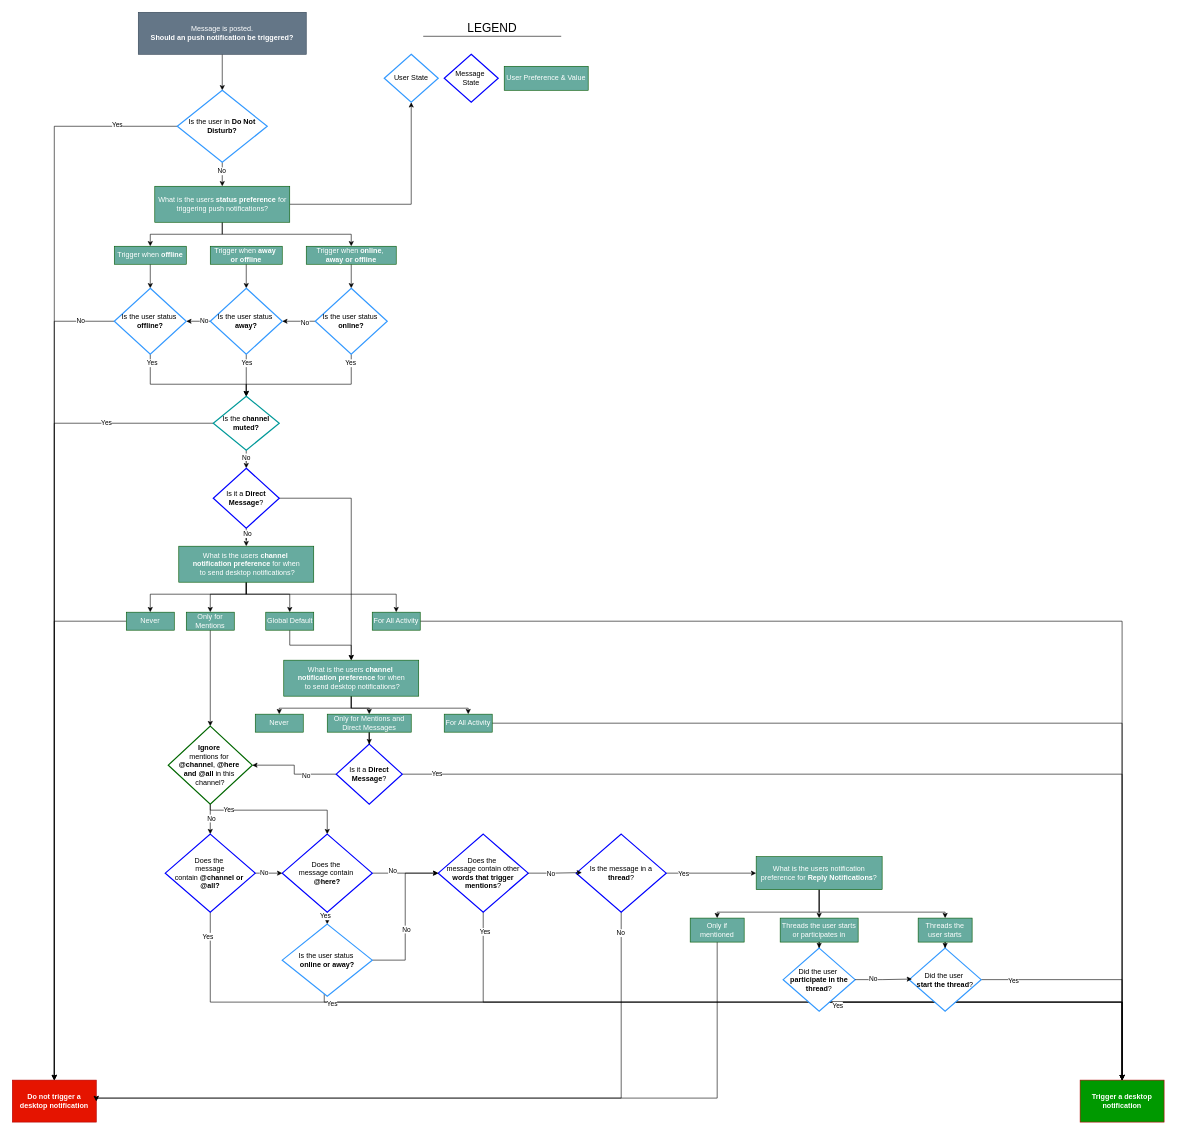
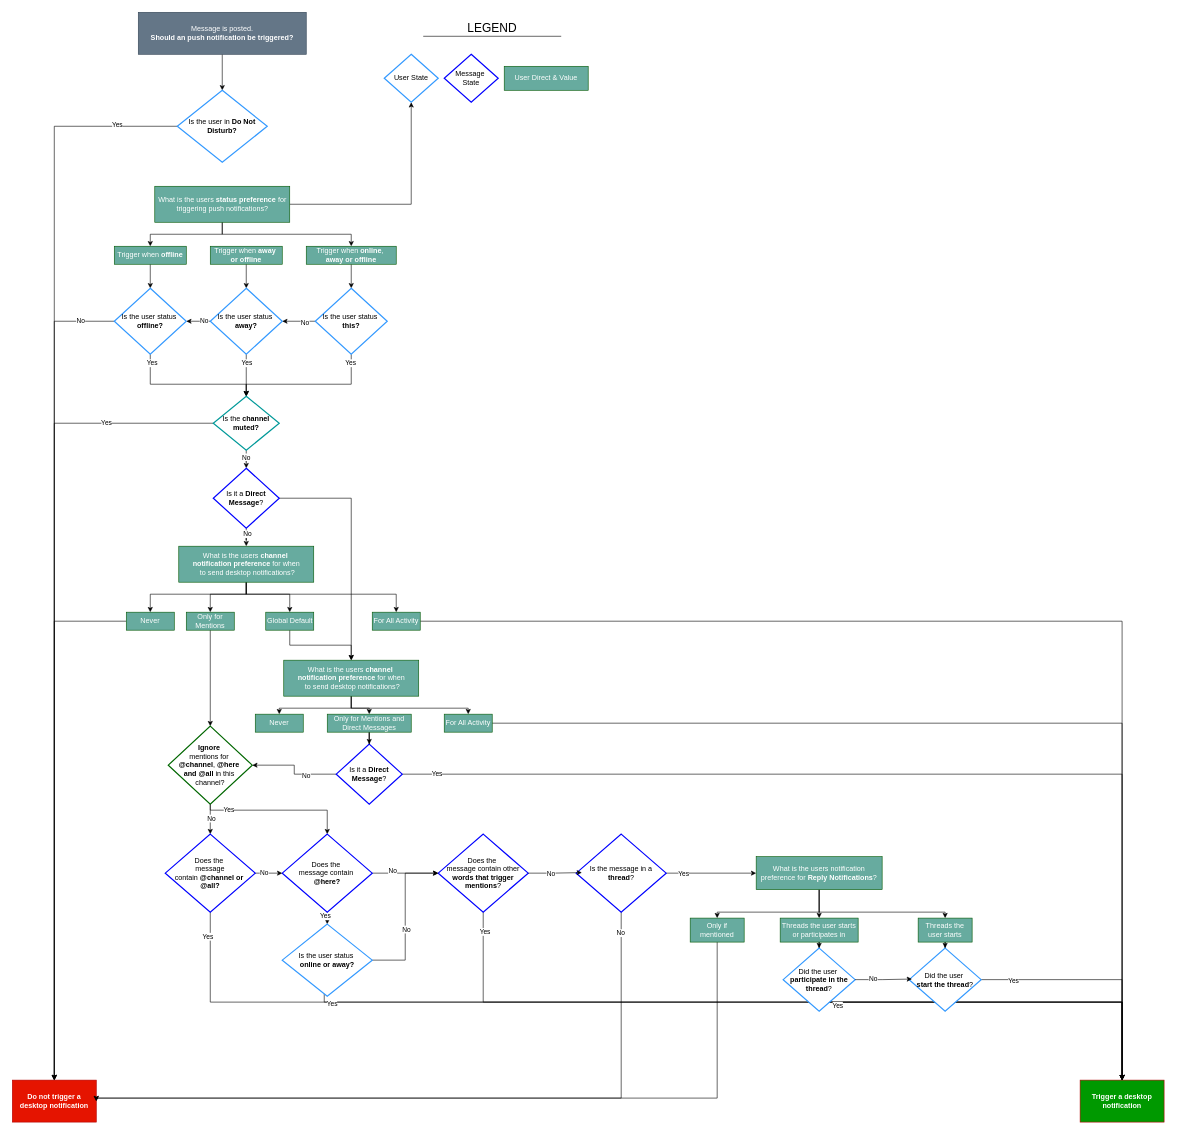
node "User Preference & Value": label "User Preference & Value" -> "User Direct & Value"
edge "Is the user in Do Not Disturb?" -> "What is the users status preference for triggering push notifications?": removed, label "No"
node "Is the user status online?": label "Is the user status online?" -> "Is the user status this?"
